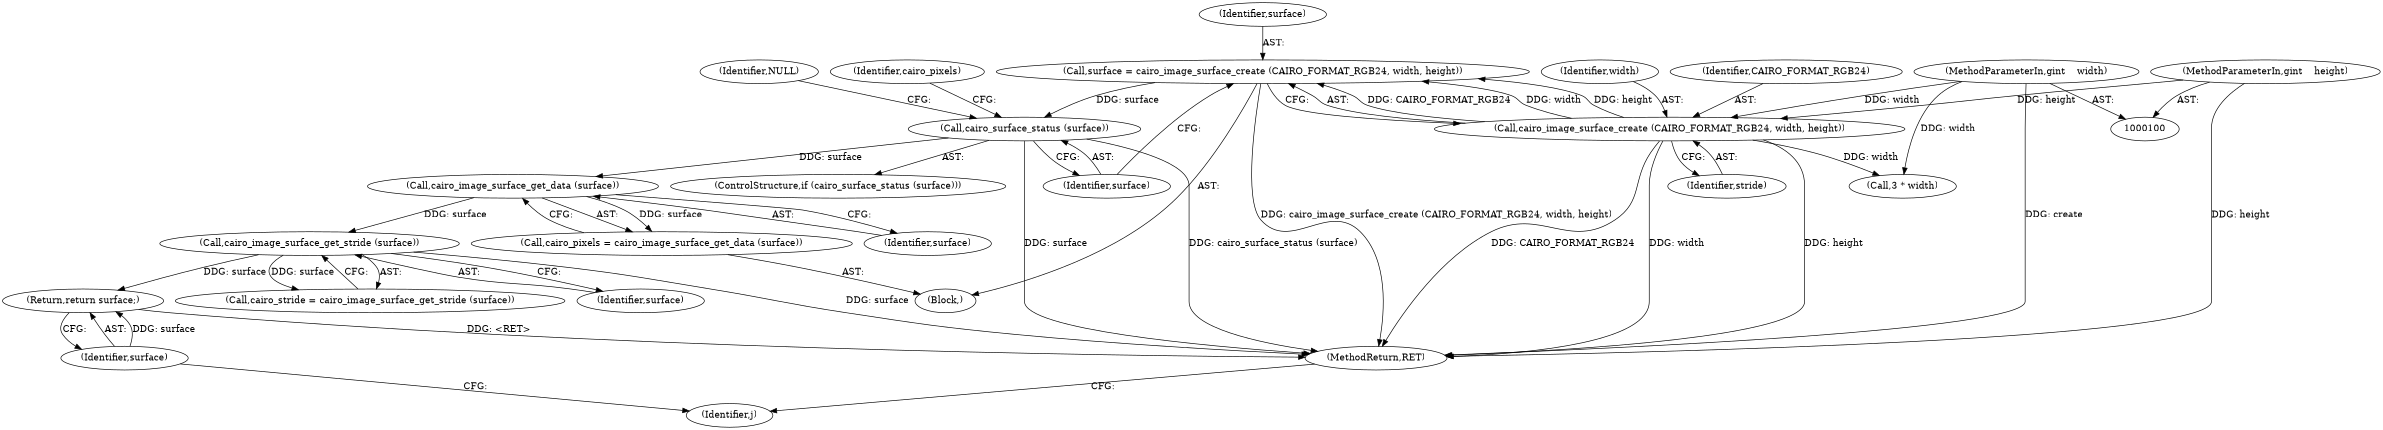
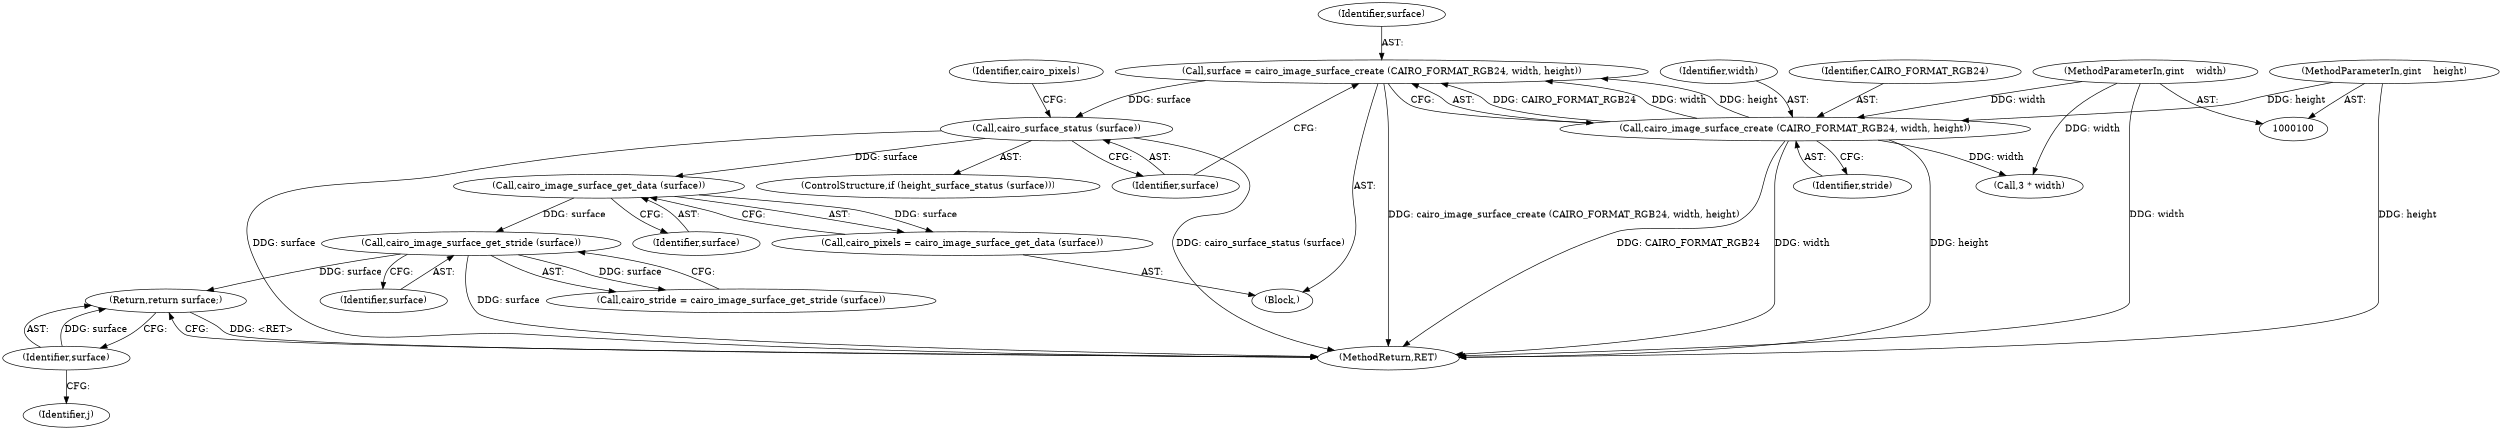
node "(Identifier,NULL)": removed
node "(ControlStructure,if (cairo_surface_status (surface)))": label "(ControlStructure,if (cairo_surface_status (surface)))" -> "(ControlStructure,if (height_surface_status (surface)))"
edge "(MethodParameterIn,gint    width)" -> "(MethodReturn,RET)": label "DDG: create" -> "DDG: width"
edge "(MethodReturn,RET)" -> "(Identifier,j)": now "(MethodReturn,RET)" -> "(Return,return surface;)"
